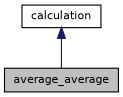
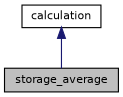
node "average_average": label "average_average" -> "storage_average"
